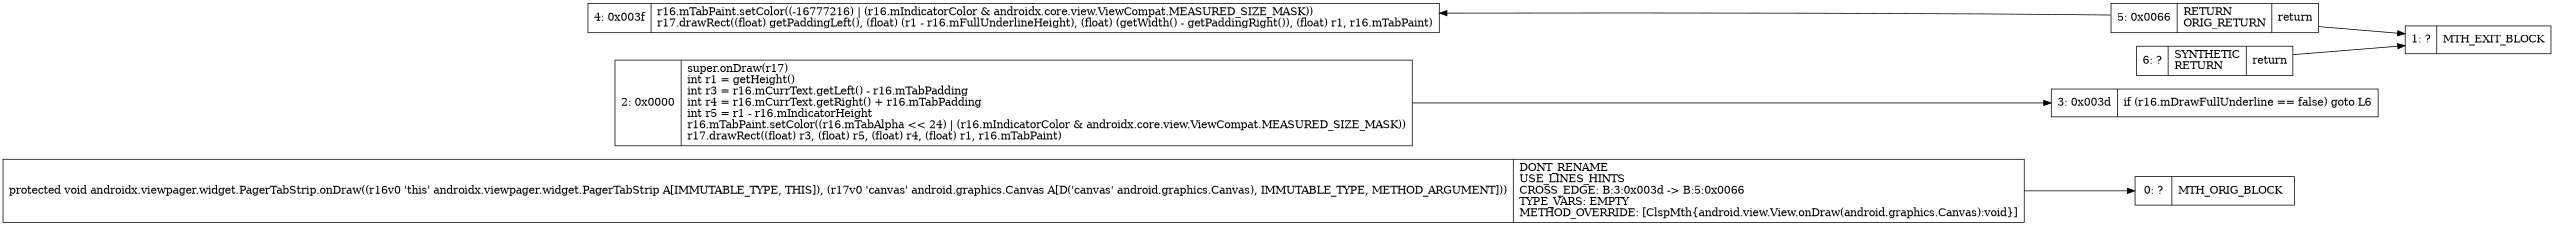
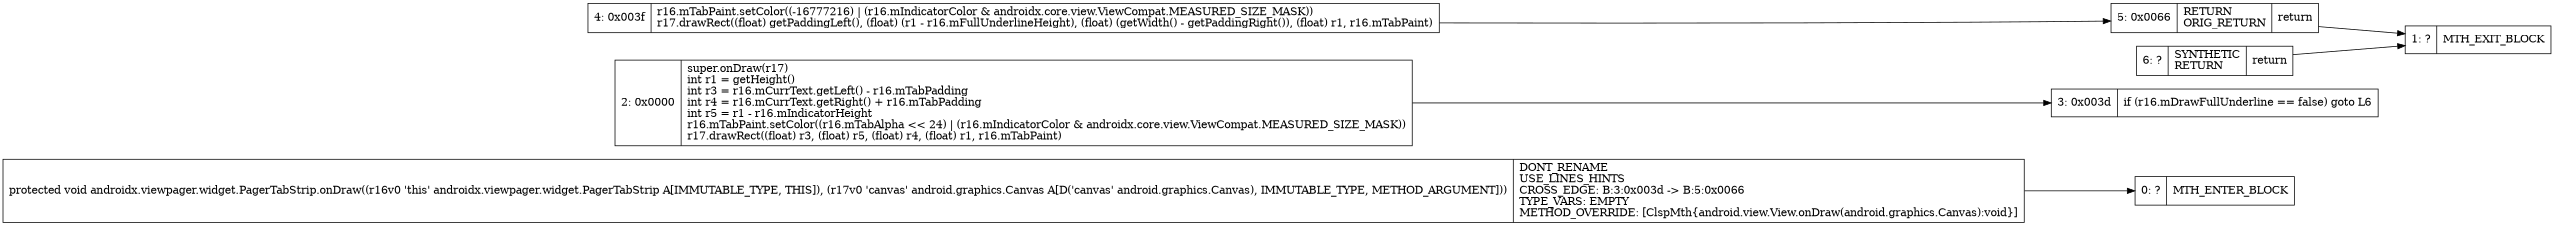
edge "5: 0x0066" -> "4: 0x003f": reversed
node "0: ?": text "MTH_ORIG_BLOCK" -> "MTH_ENTER_BLOCK"
